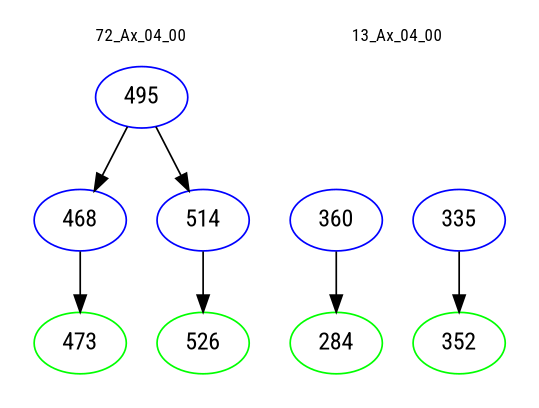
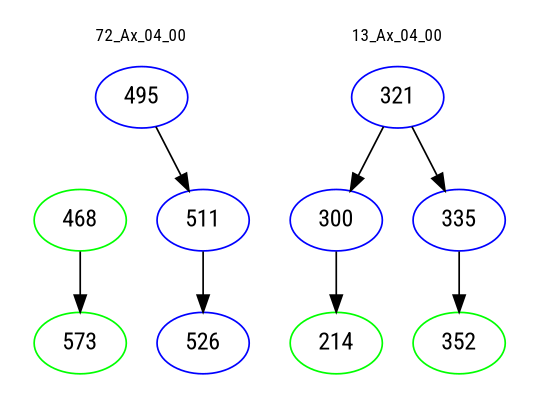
node "321": added
edge "495" -> "468": removed
node "468": color blue -> green
node "514": label "514" -> "511"
node "360": label "360" -> "300"
node "473": label "473" -> "573"
node "526": color green -> blue
node "284": label "284" -> "214"
